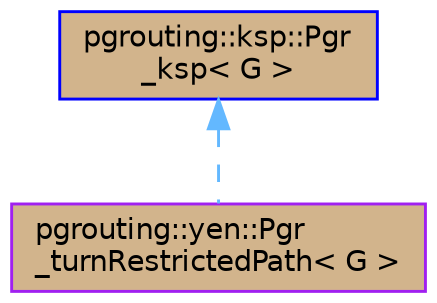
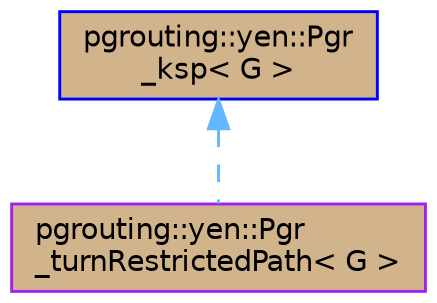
node "pgrouting::ksp::Pgr _ksp< G >": label "pgrouting::ksp::Pgr _ksp< G >" -> "pgrouting::yen::Pgr _ksp< G >"
